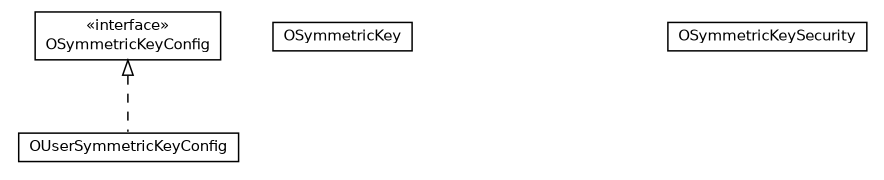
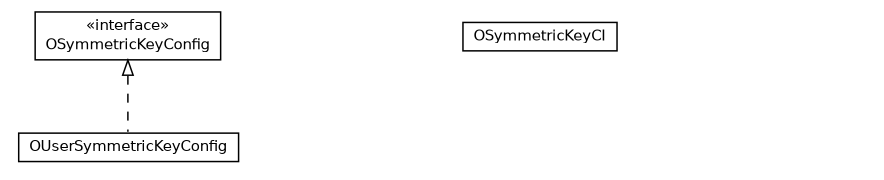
node "OSymmetricKey": removed
node "OSymmetricKeyCI": added
node "OSymmetricKeySecurity": removed
